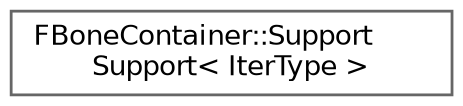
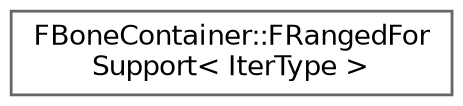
node "FBoneContainer::Support Support< IterType >": label "FBoneContainer::Support Support< IterType >" -> "FBoneContainer::FRangedFor Support< IterType >"
